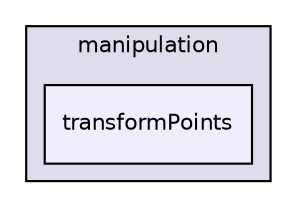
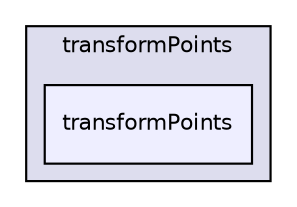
cluster "manipulation": label "manipulation" -> "transformPoints"
